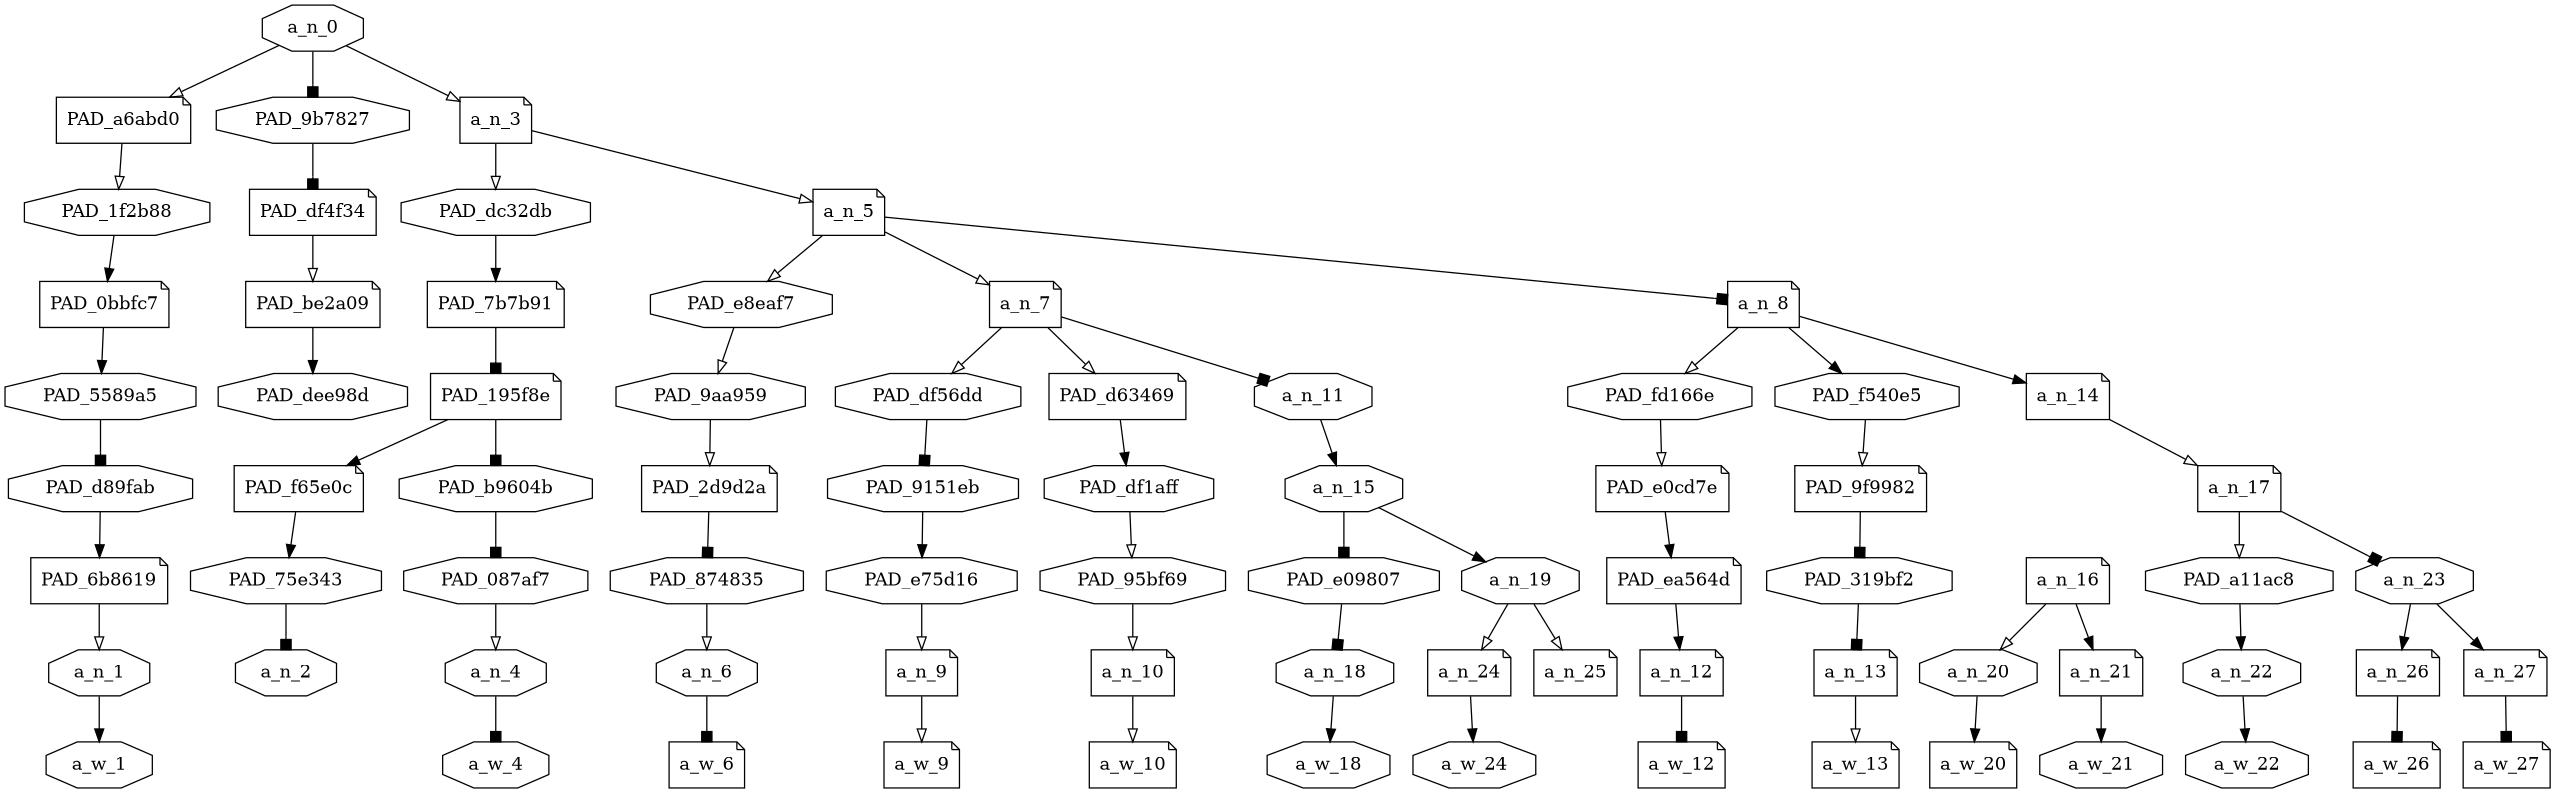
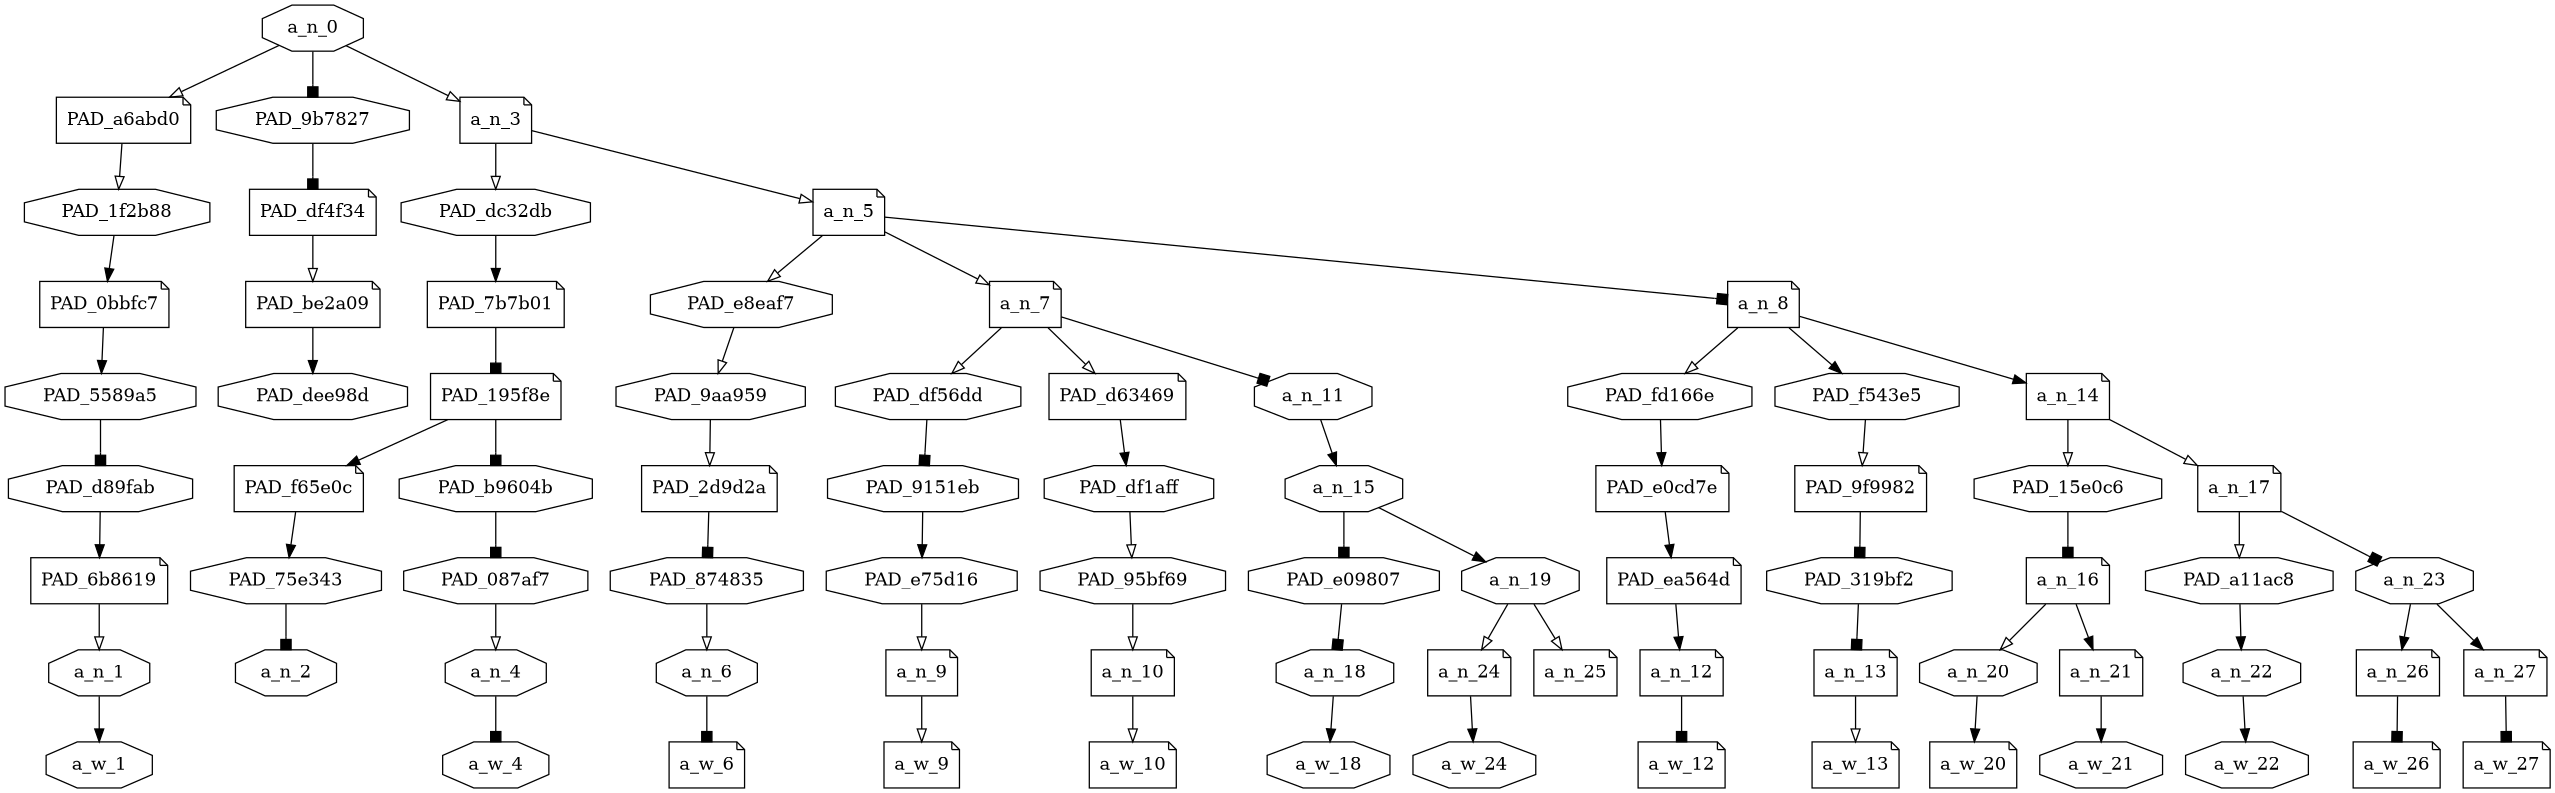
node "PAD_7b7b91": label "PAD_7b7b91" -> "PAD_7b7b01"
node "PAD_f540e5": label "PAD_f540e5" -> "PAD_f543e5"
edge "PAD_fd166e" -> "PAD_e0cd7e": arrowhead onormal -> normal
node "PAD_15e0c6": added
